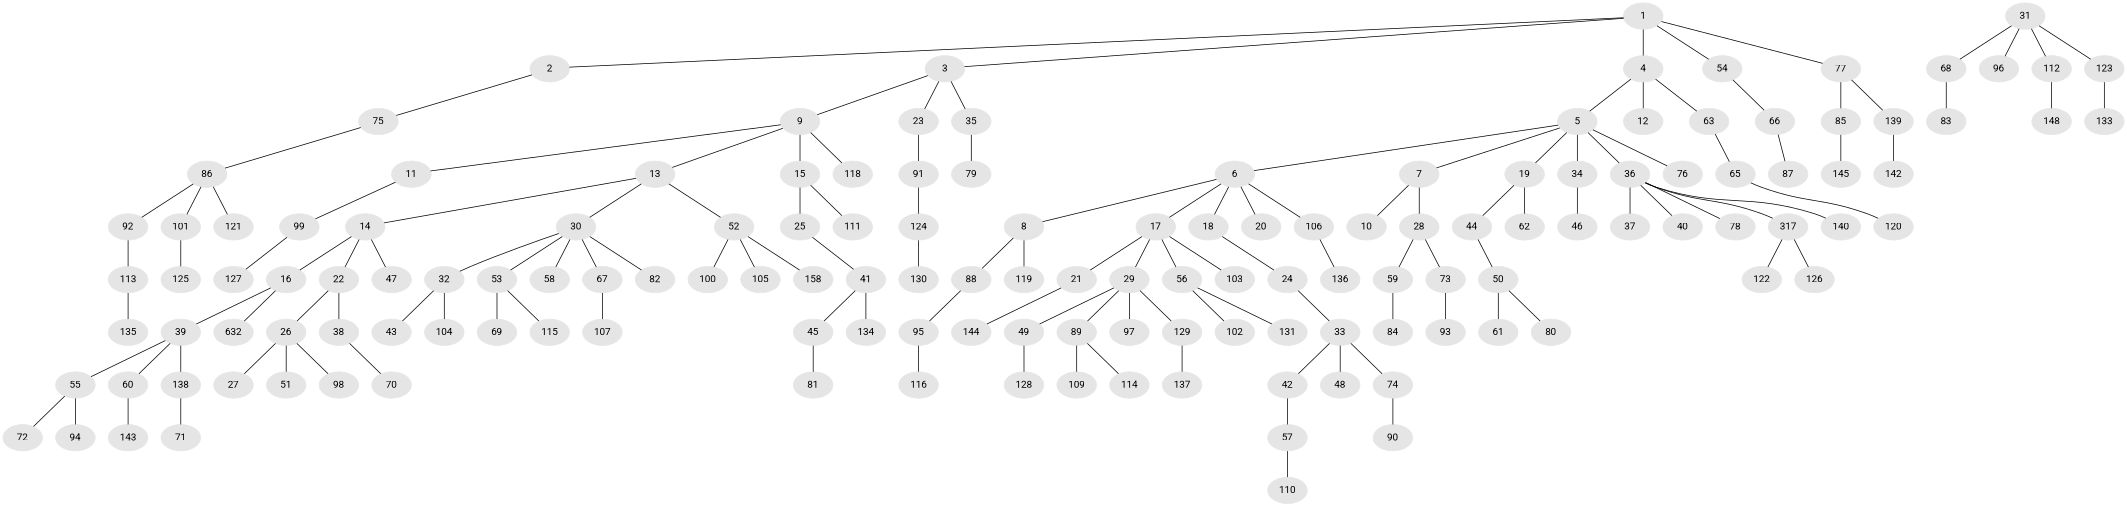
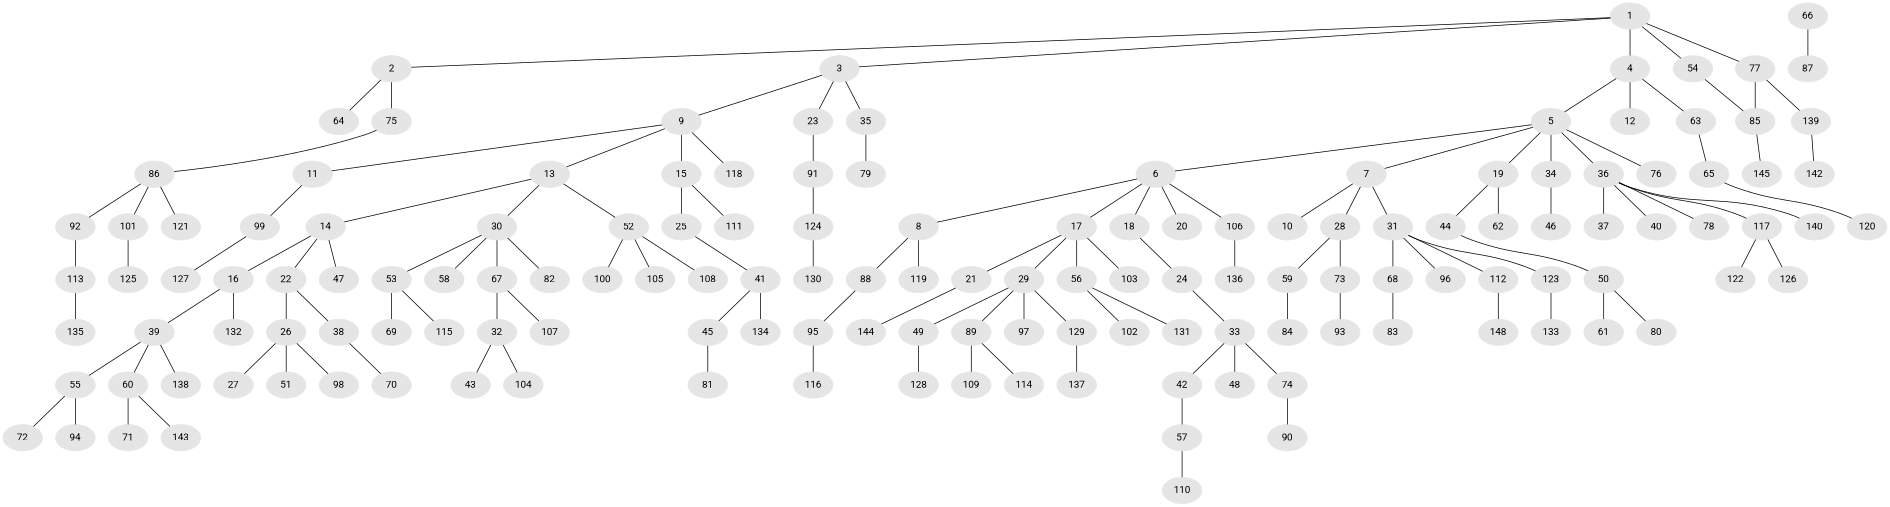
edge "54" -- "66": now "54" -- "85"
node "64": added
edge "7" -- "31": added
node "317": label "317" -> "117"
edge "30" -- "32": now "67" -- "32"
node "158": label "158" -> "108"
node "632": label "632" -> "132"
edge "138" -- "71": now "60" -- "71"
